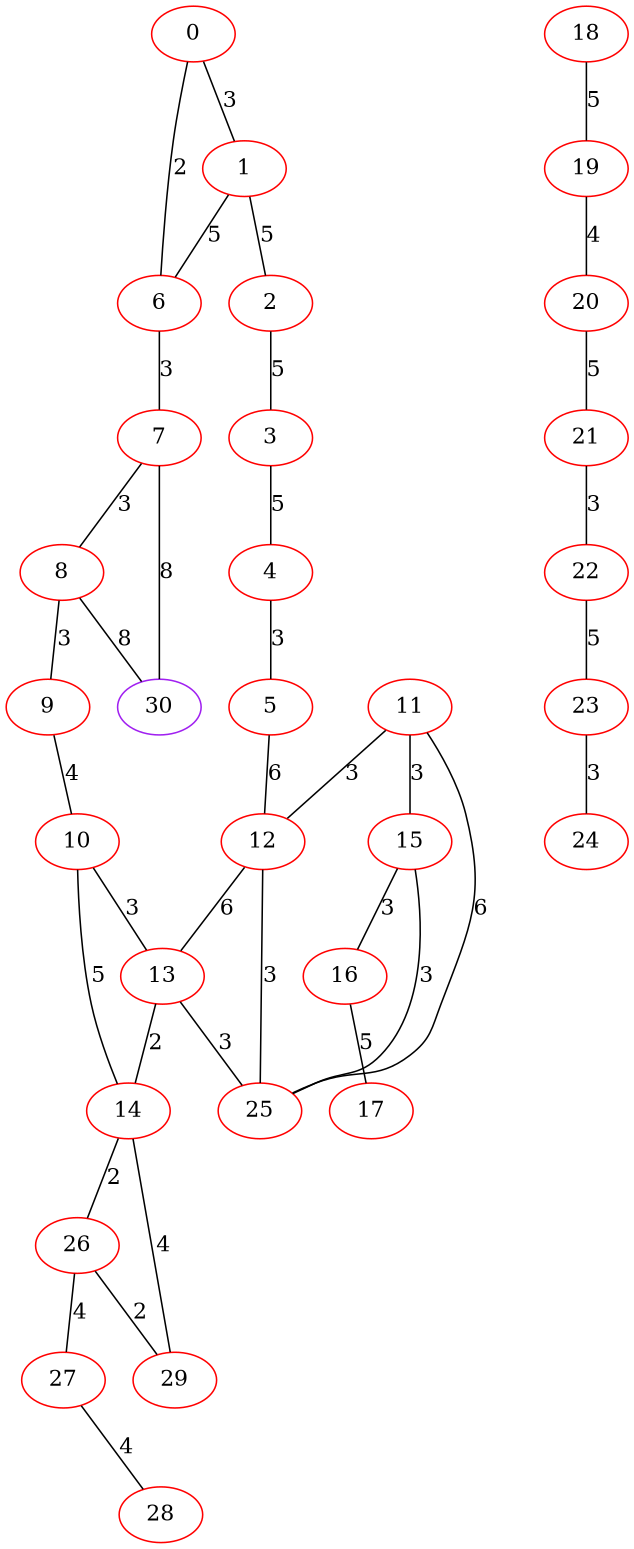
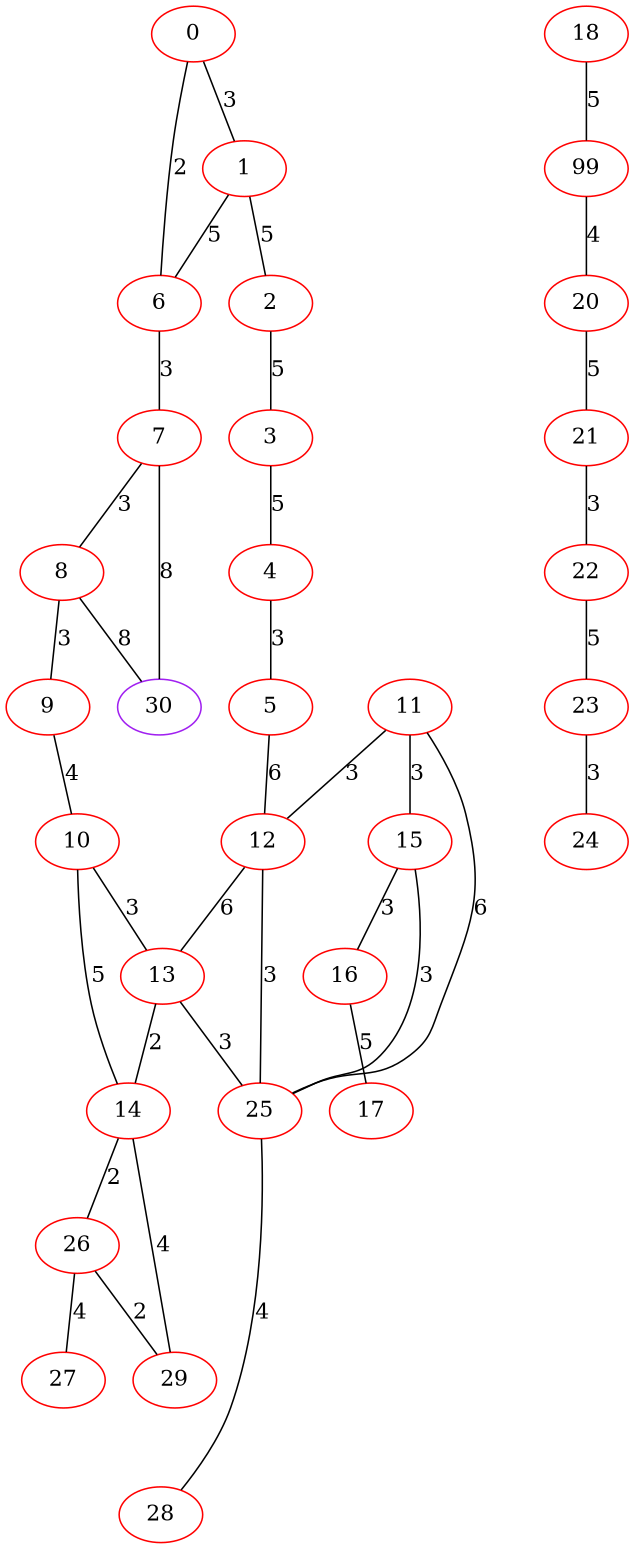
node "19": label "19" -> "99"
edge "27" -- "28": now "25" -- "28"
